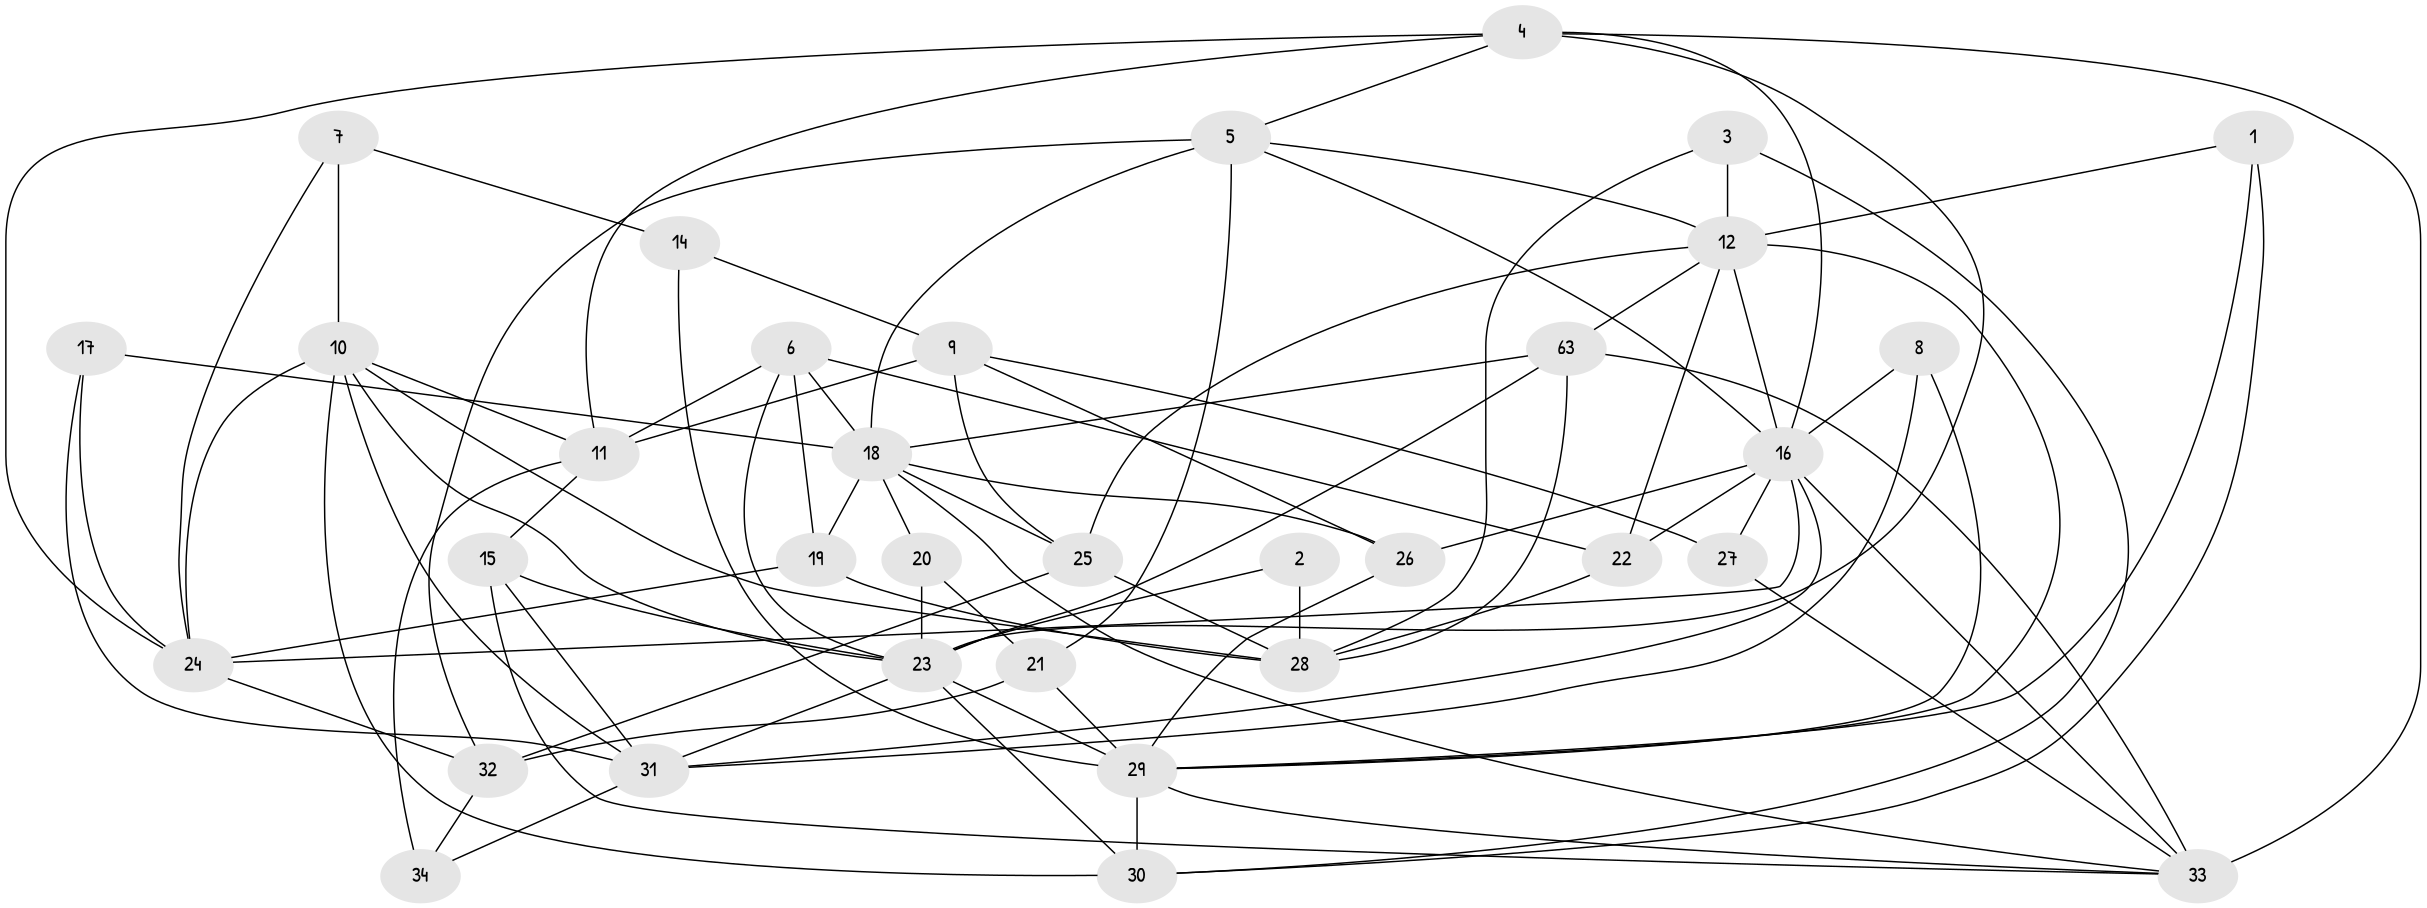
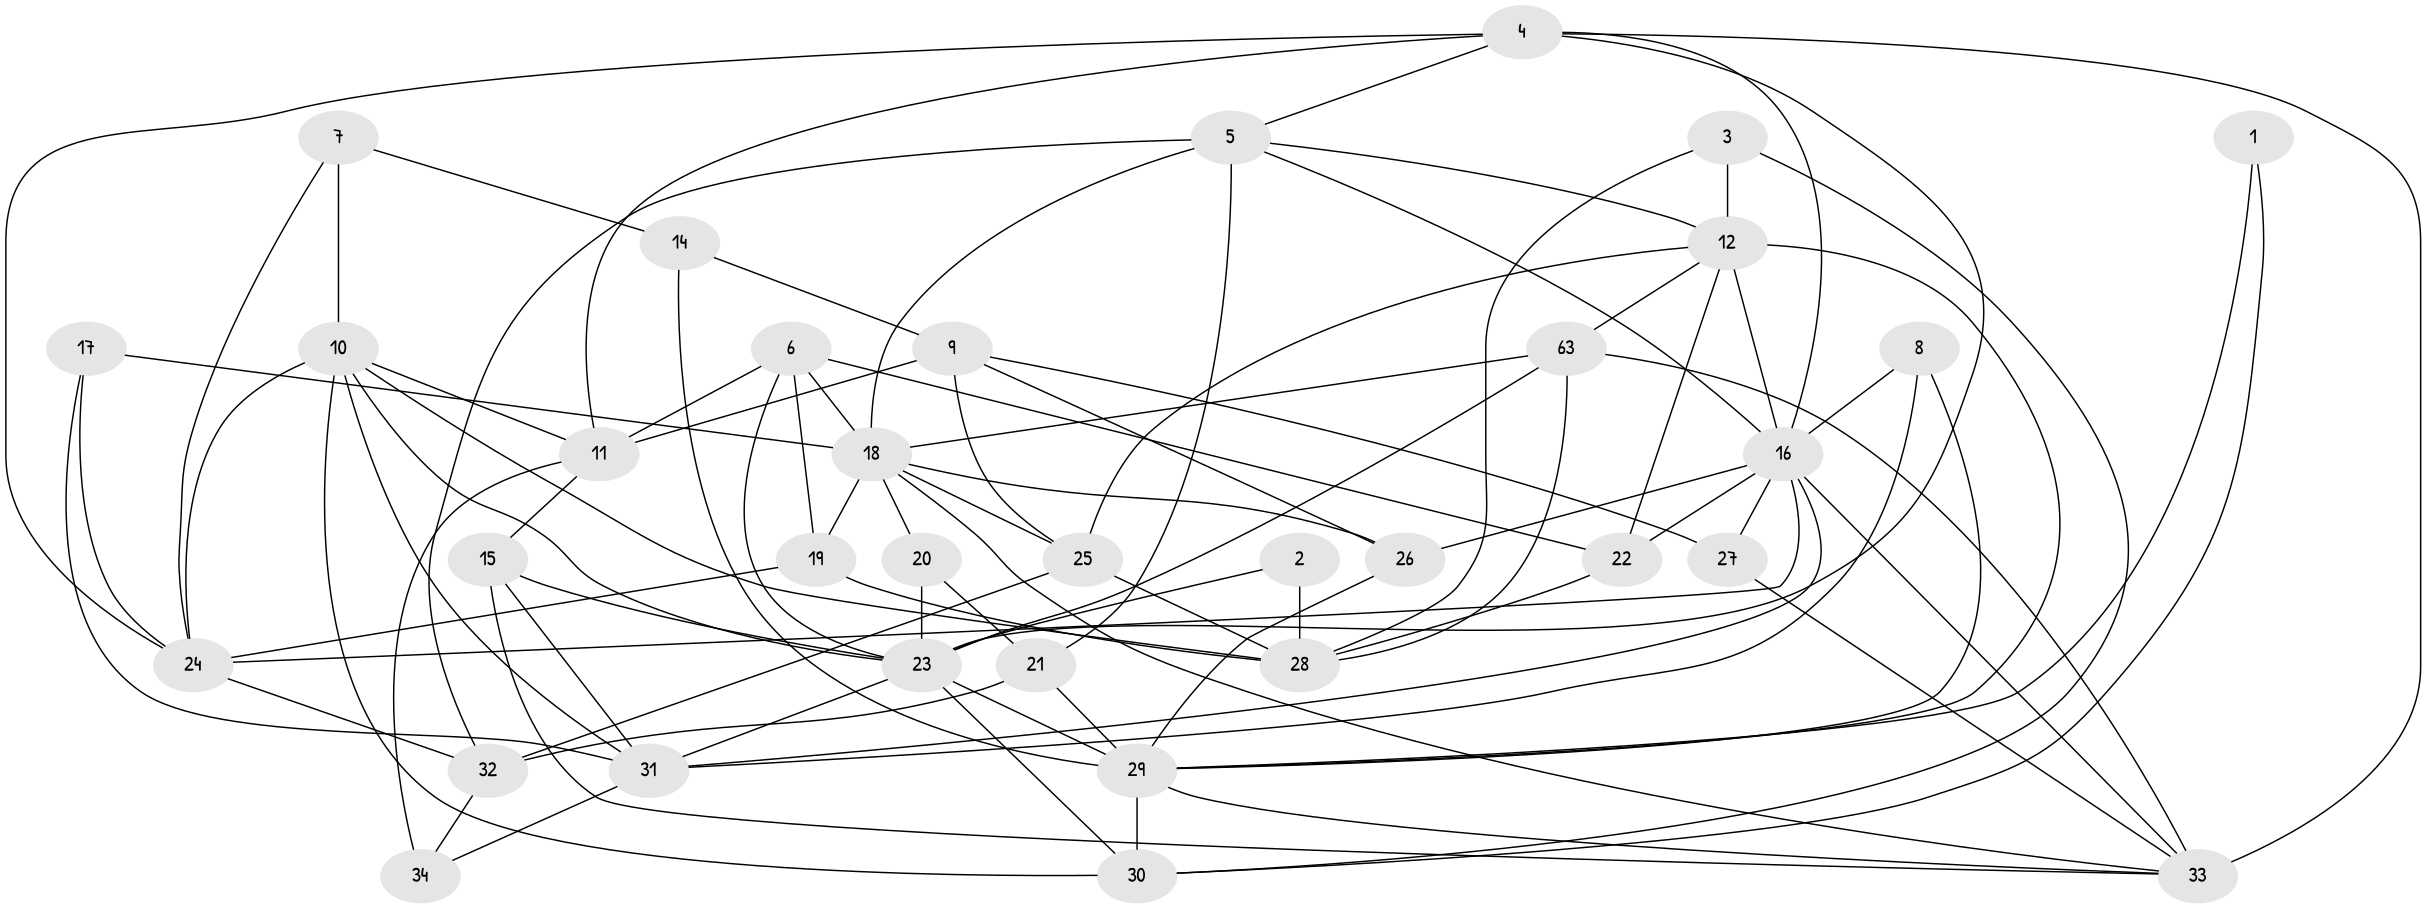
edge "1" -- "12": removed
